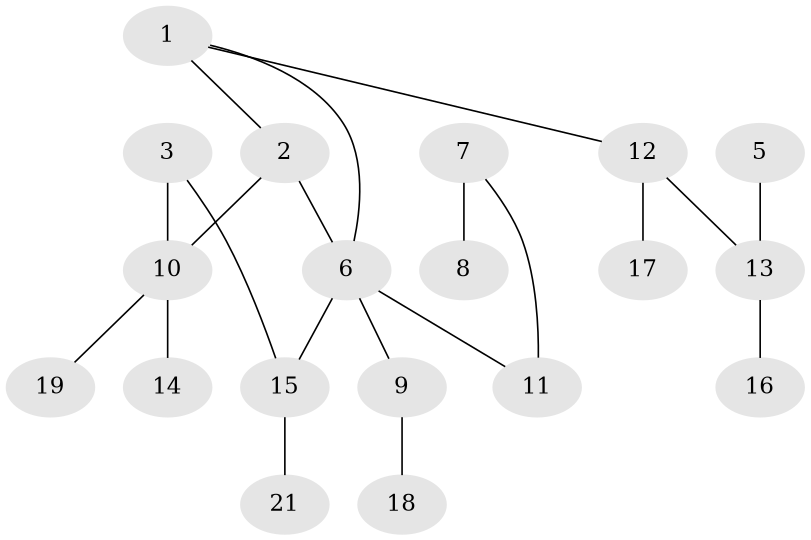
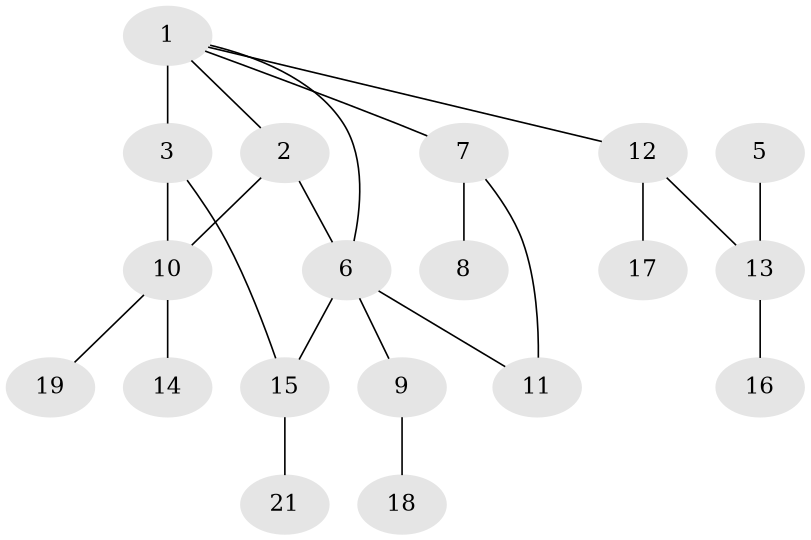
edge "1" -- "3": added
edge "1" -- "7": added
